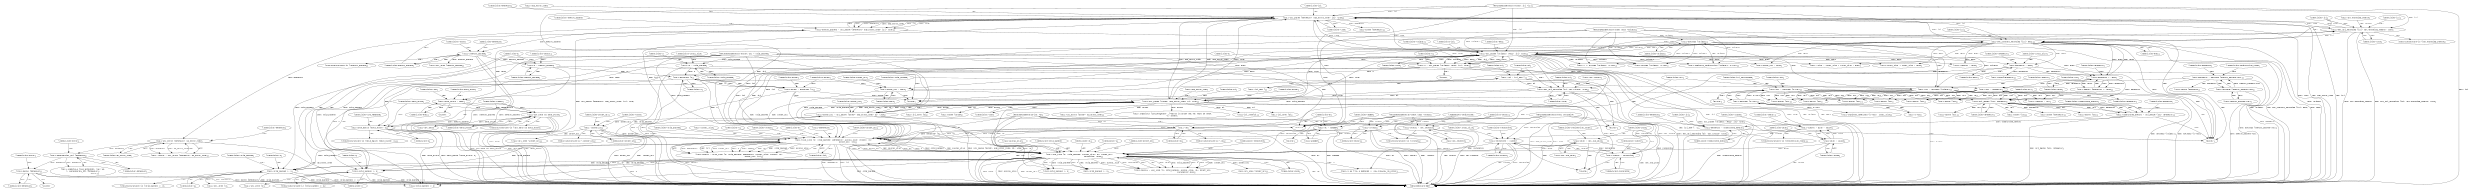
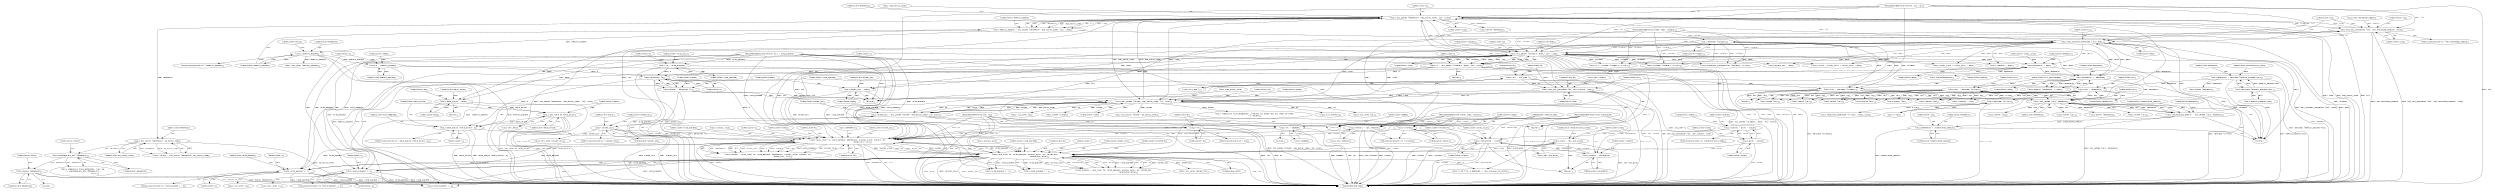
node "(Call,mynewloc != NULL)": label "(Call,mynewloc != NULL)" -> "(Call,mynewloc != RETROKF)"
node "(ControlStructure,if (opt.hsts && hsts_store))": removed
